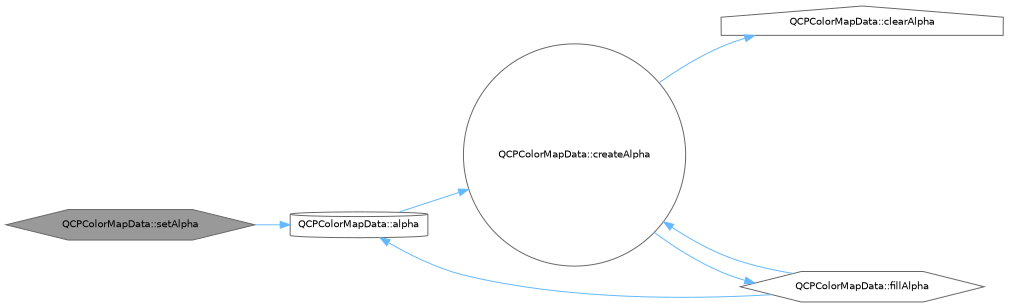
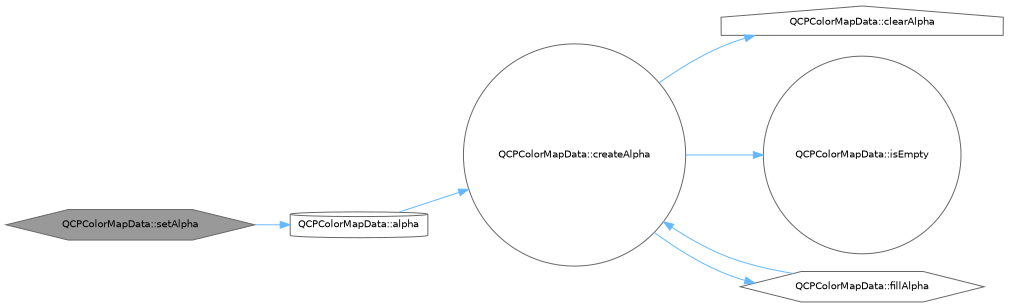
node "QCPColorMapData::isEmpty": added
edge "QCPColorMapData::fillAlpha" -> "QCPColorMapData::alpha": removed
